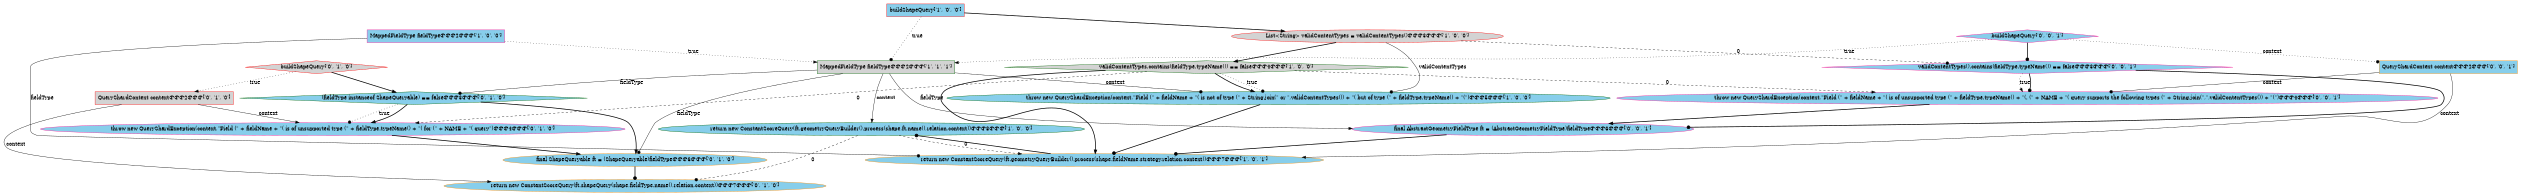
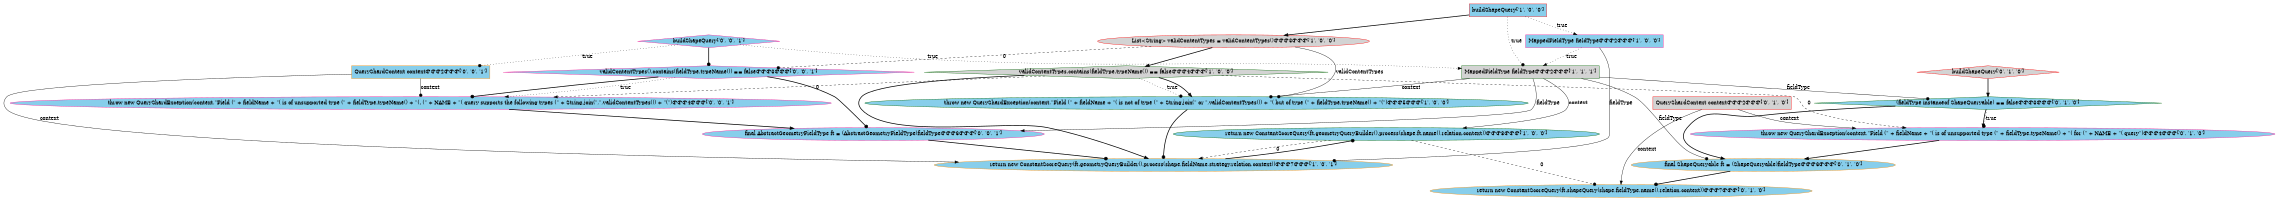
edge "buildShapeQuery['1', '0', '0']" -> "MappedFieldType fieldType@@@2@@@['1', '0', '0']": added, label "true"
edge "buildShapeQuery['0', '0', '1']" -> "QueryShardContext context@@@2@@@['0', '0', '1']": label "context" -> "true"
edge "buildShapeQuery['0', '1', '0']" -> "QueryShardContext context@@@2@@@['0', '1', '0']": removed, label "true"
